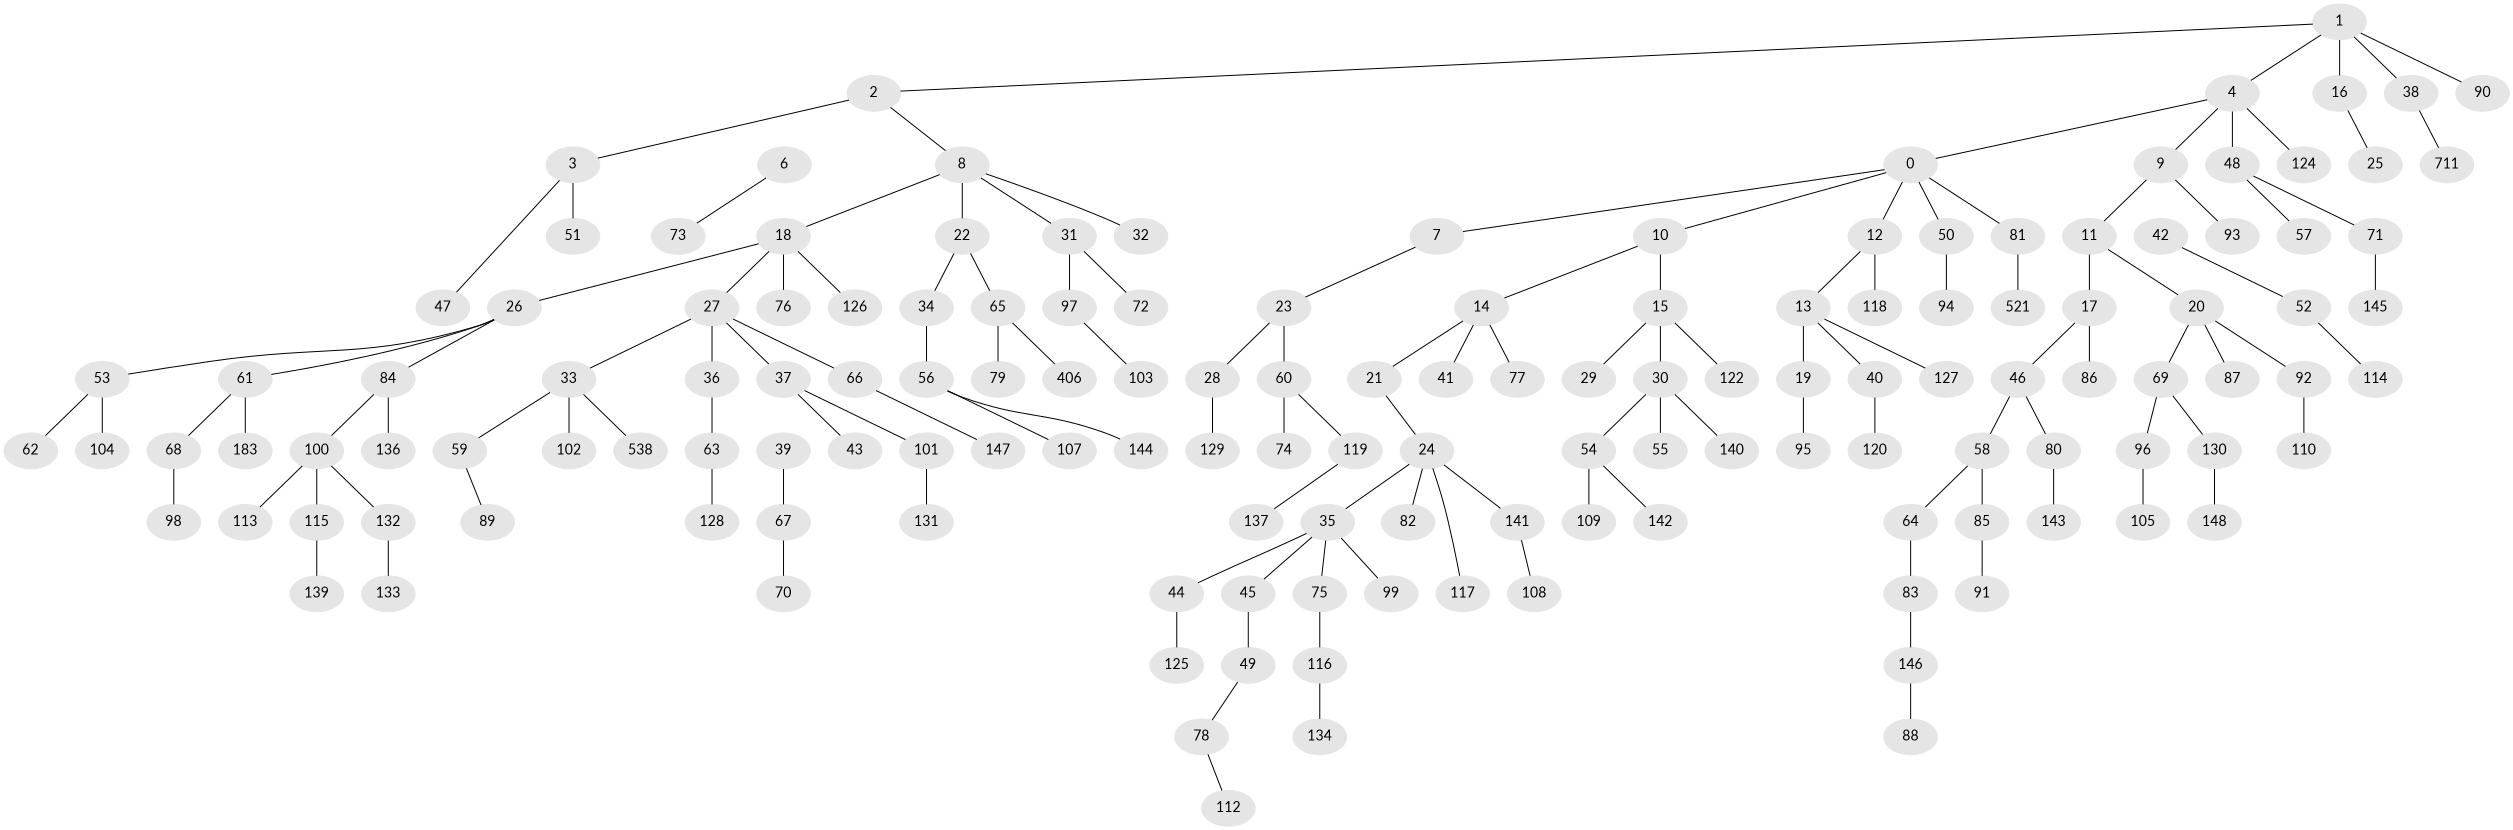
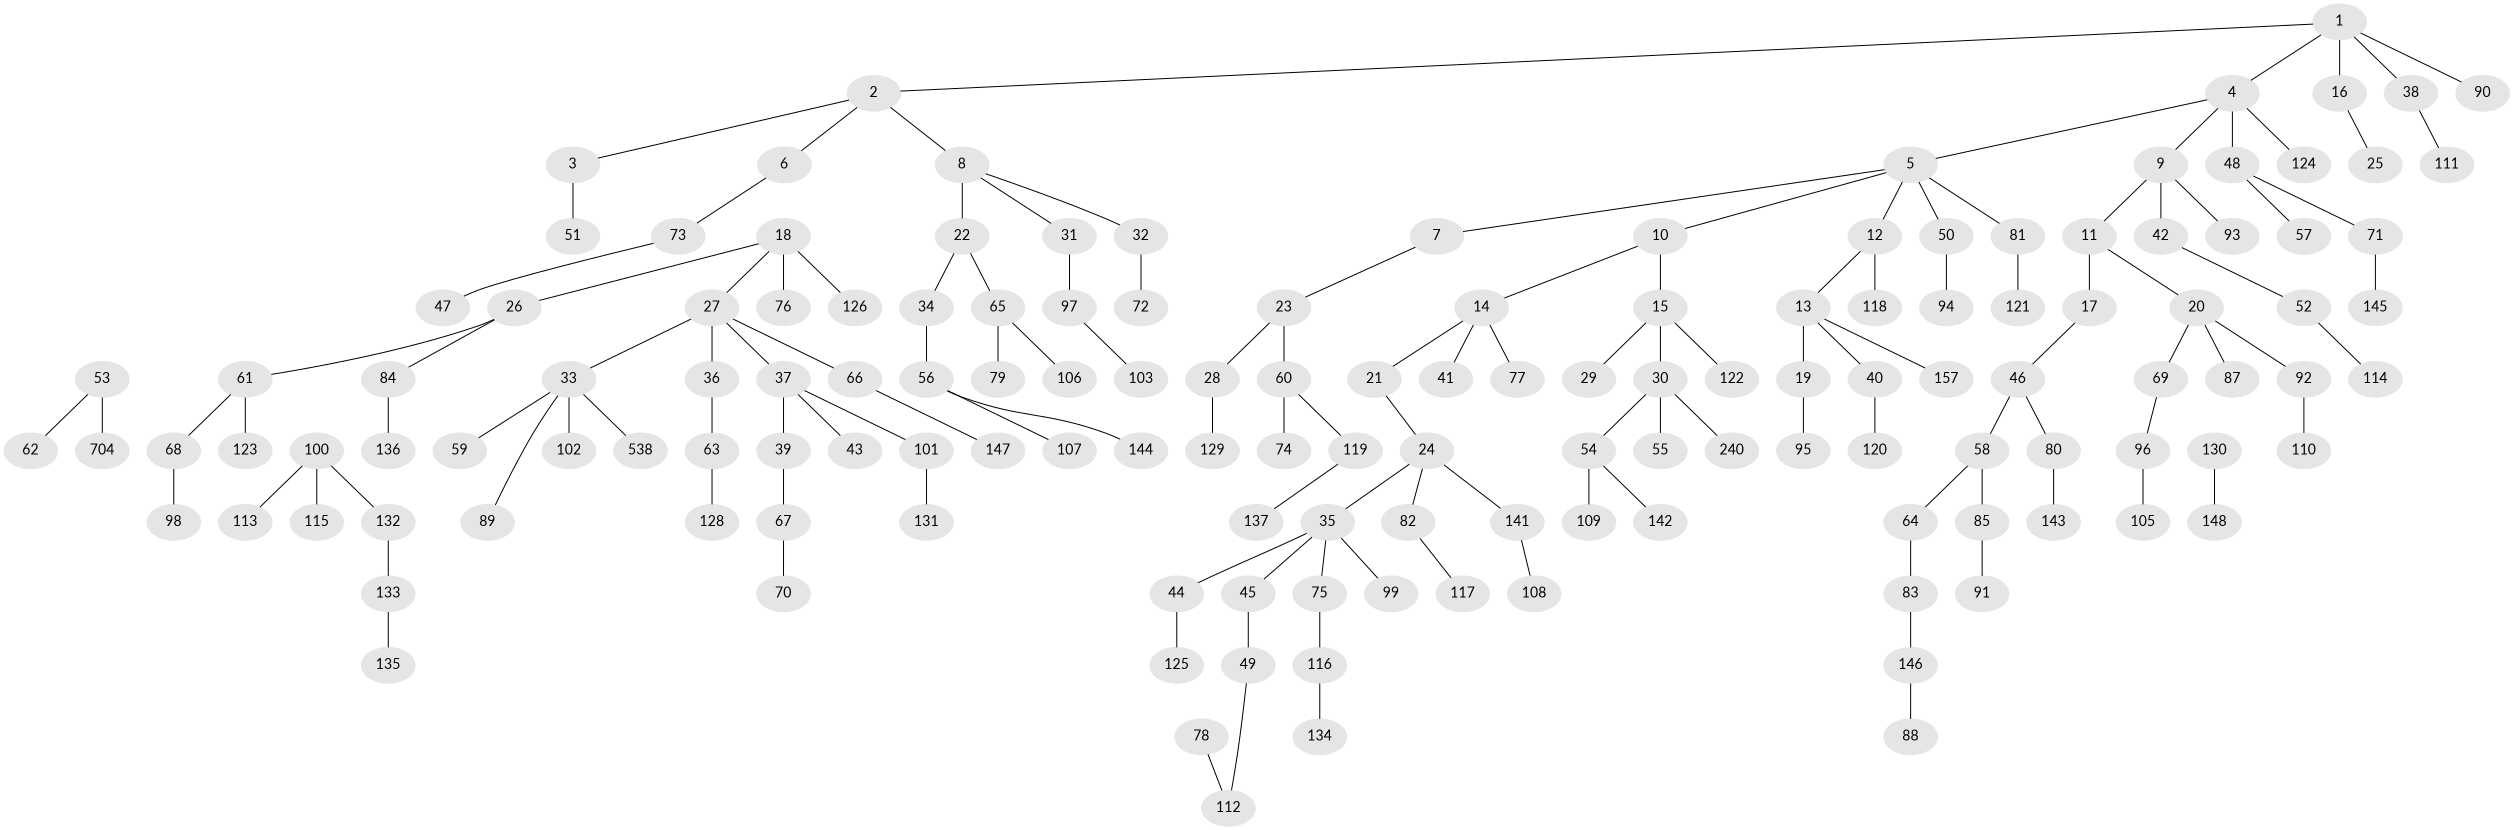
edge "2" -- "6": added
node "0": label "0" -> "5"
node "711": label "711" -> "111"
edge "8" -- "18": removed
edge "9" -- "42": added
edge "3" -- "47": now "73" -- "47"
edge "31" -- "72": now "32" -- "72"
node "521": label "521" -> "121"
edge "26" -- "53": removed
node "406": label "406" -> "106"
node "127": label "127" -> "157"
node "86": removed
edge "84" -- "100": removed
edge "37" -- "39": added
edge "69" -- "130": removed
node "104": label "104" -> "704"
node "183": label "183" -> "123"
node "140": label "140" -> "240"
edge "59" -- "89": now "33" -- "89"
edge "24" -- "117": now "82" -- "117"
node "139": removed
node "135": added
edge "49" -- "78": now "49" -- "112"
